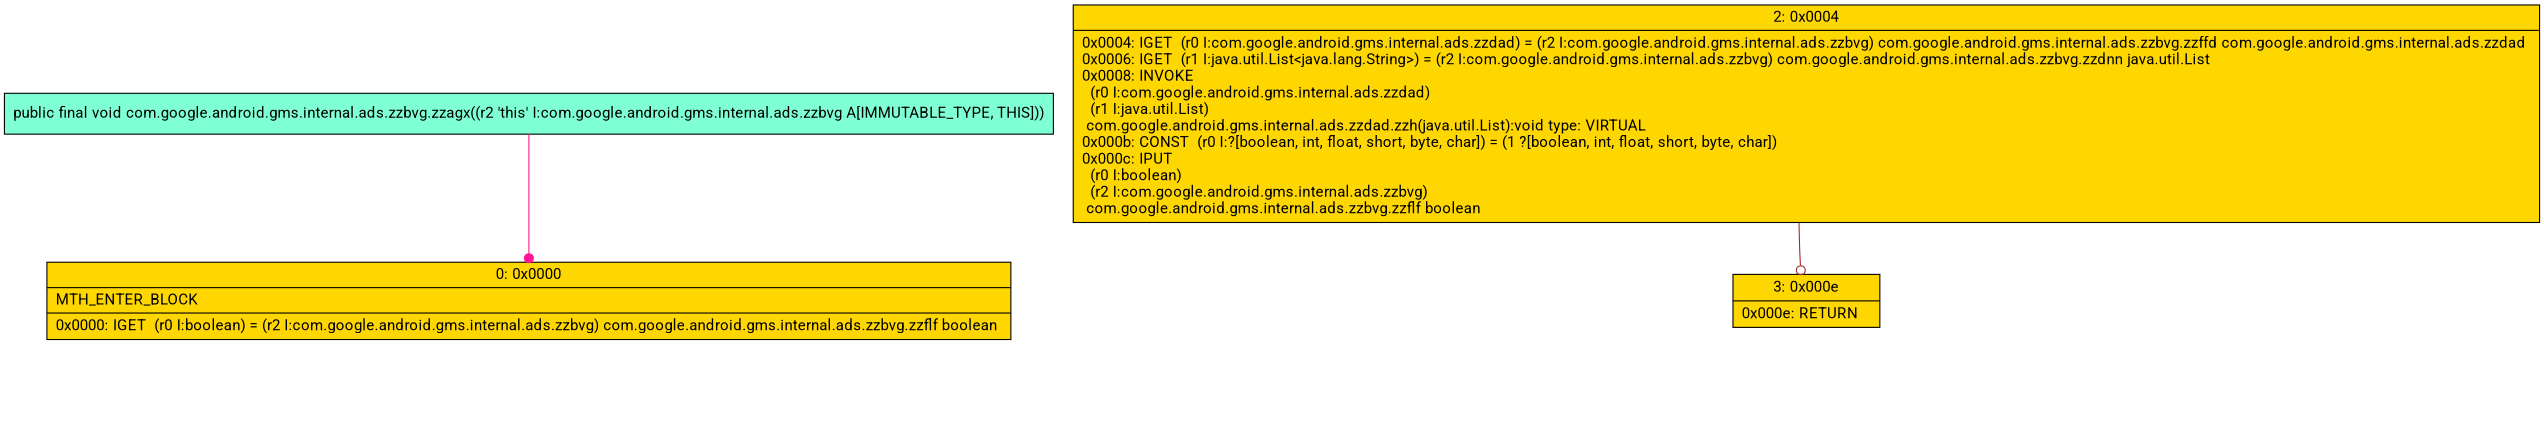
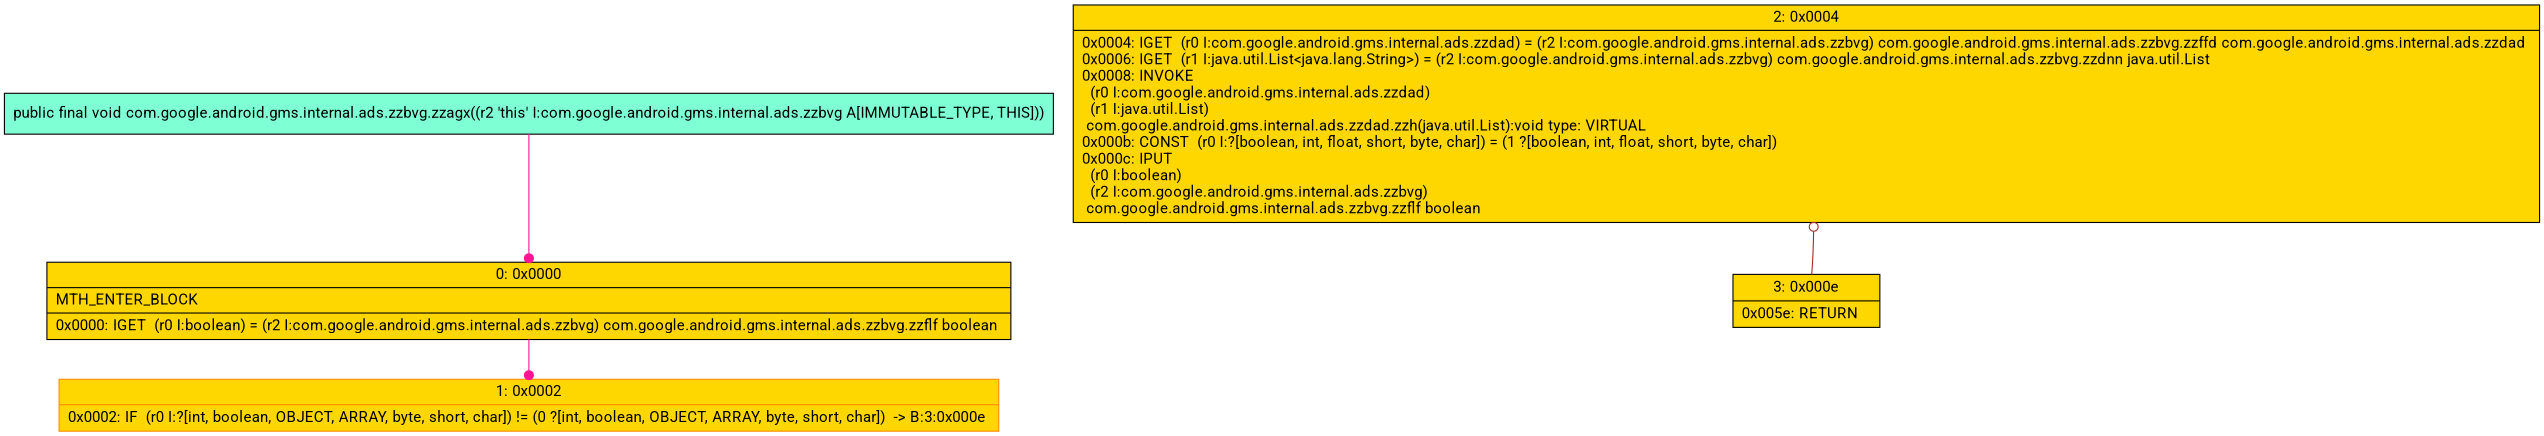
edge "2: 0x0004" -> "3: 0x000e": reversed
node "3: 0x000e": text "0x000e: RETURN" -> "0x005e: RETURN"
node "1: 0x0002": added
